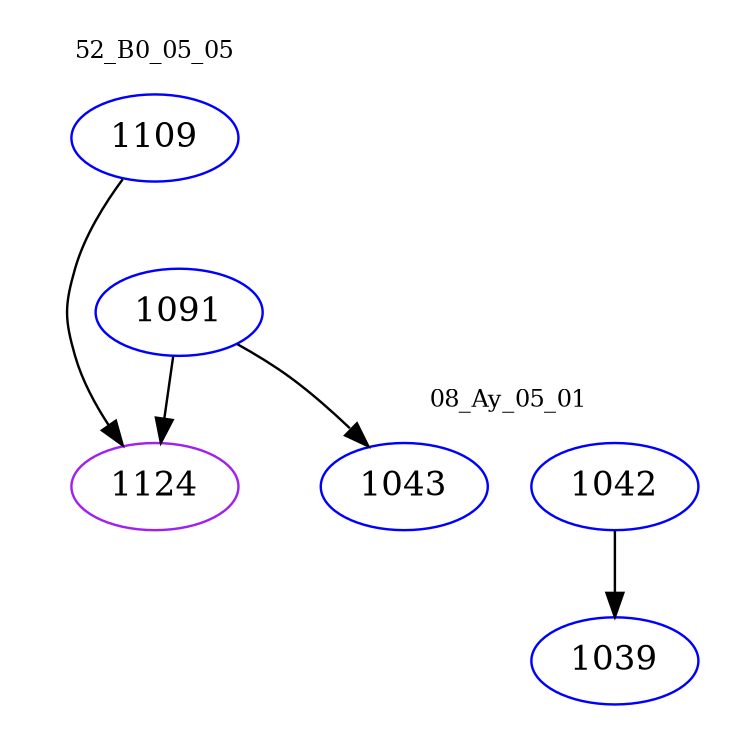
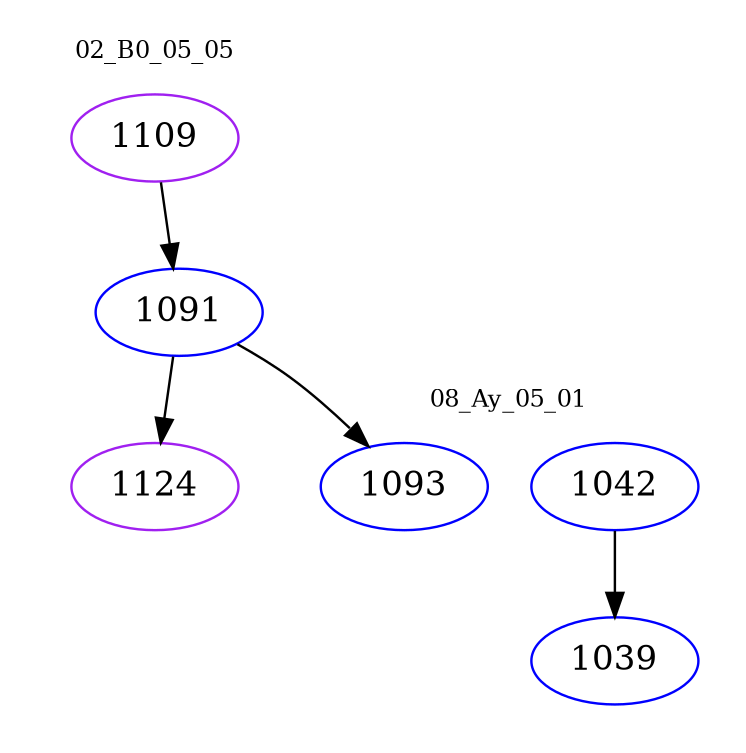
cluster "52_B0_05_05": label "52_B0_05_05" -> "02_B0_05_05"
node "1109": color blue -> purple
edge "1109" -> "1124": now "1109" -> "1091"
node "1043": label "1043" -> "1093"
